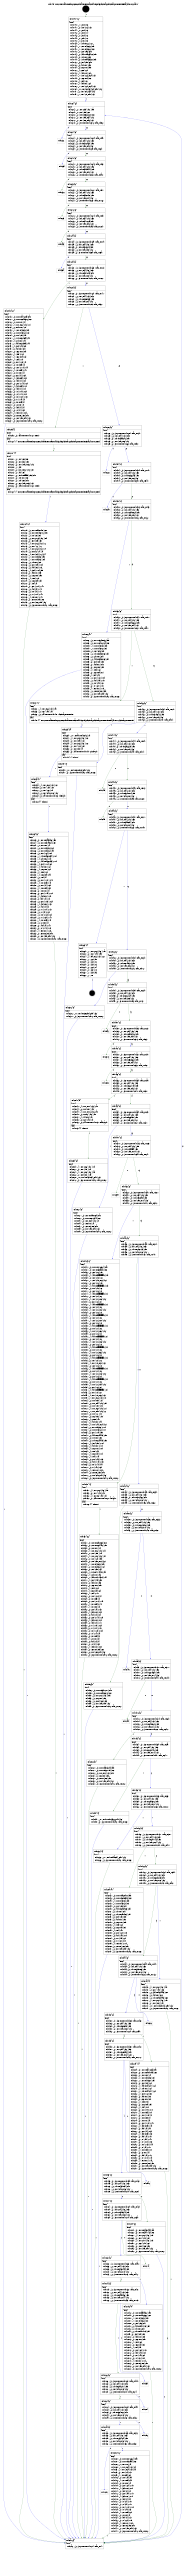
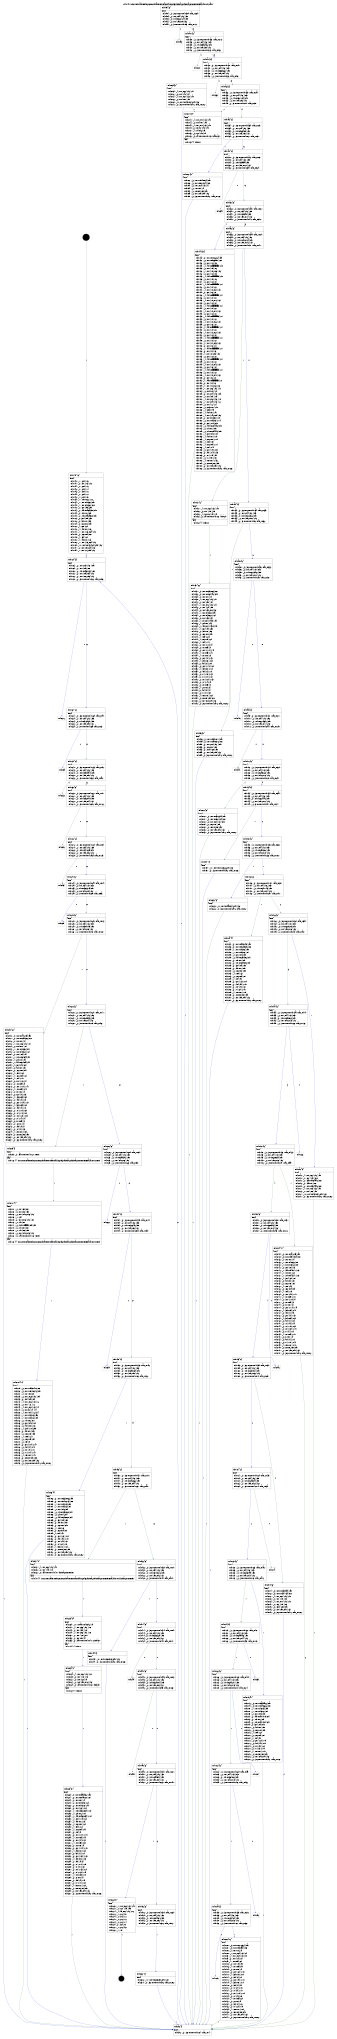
edge "0x4019c8 [28]" -> "0x4019e4 [28]": removed, label "15"
edge "0x402040 [29]" -> "0x40205d [32]": reversed
